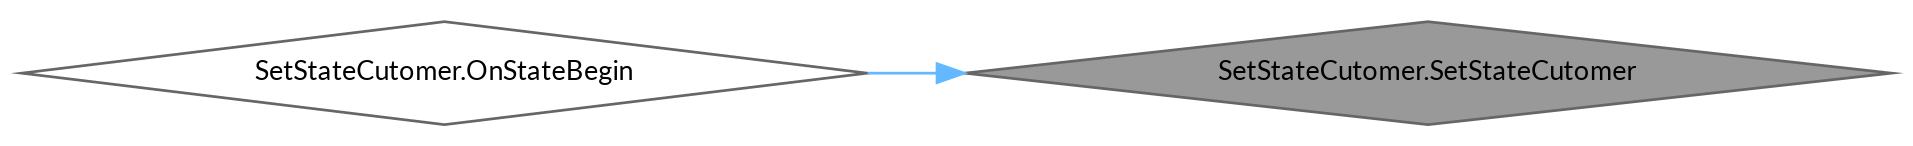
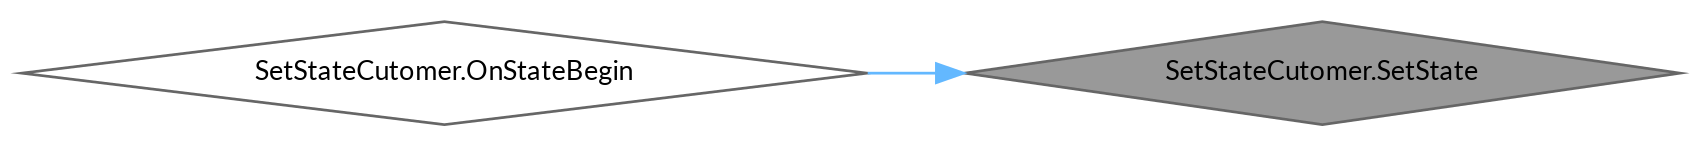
node "SetStateCutomer.SetStateCutomer": label "SetStateCutomer.SetStateCutomer" -> "SetStateCutomer.SetState"
